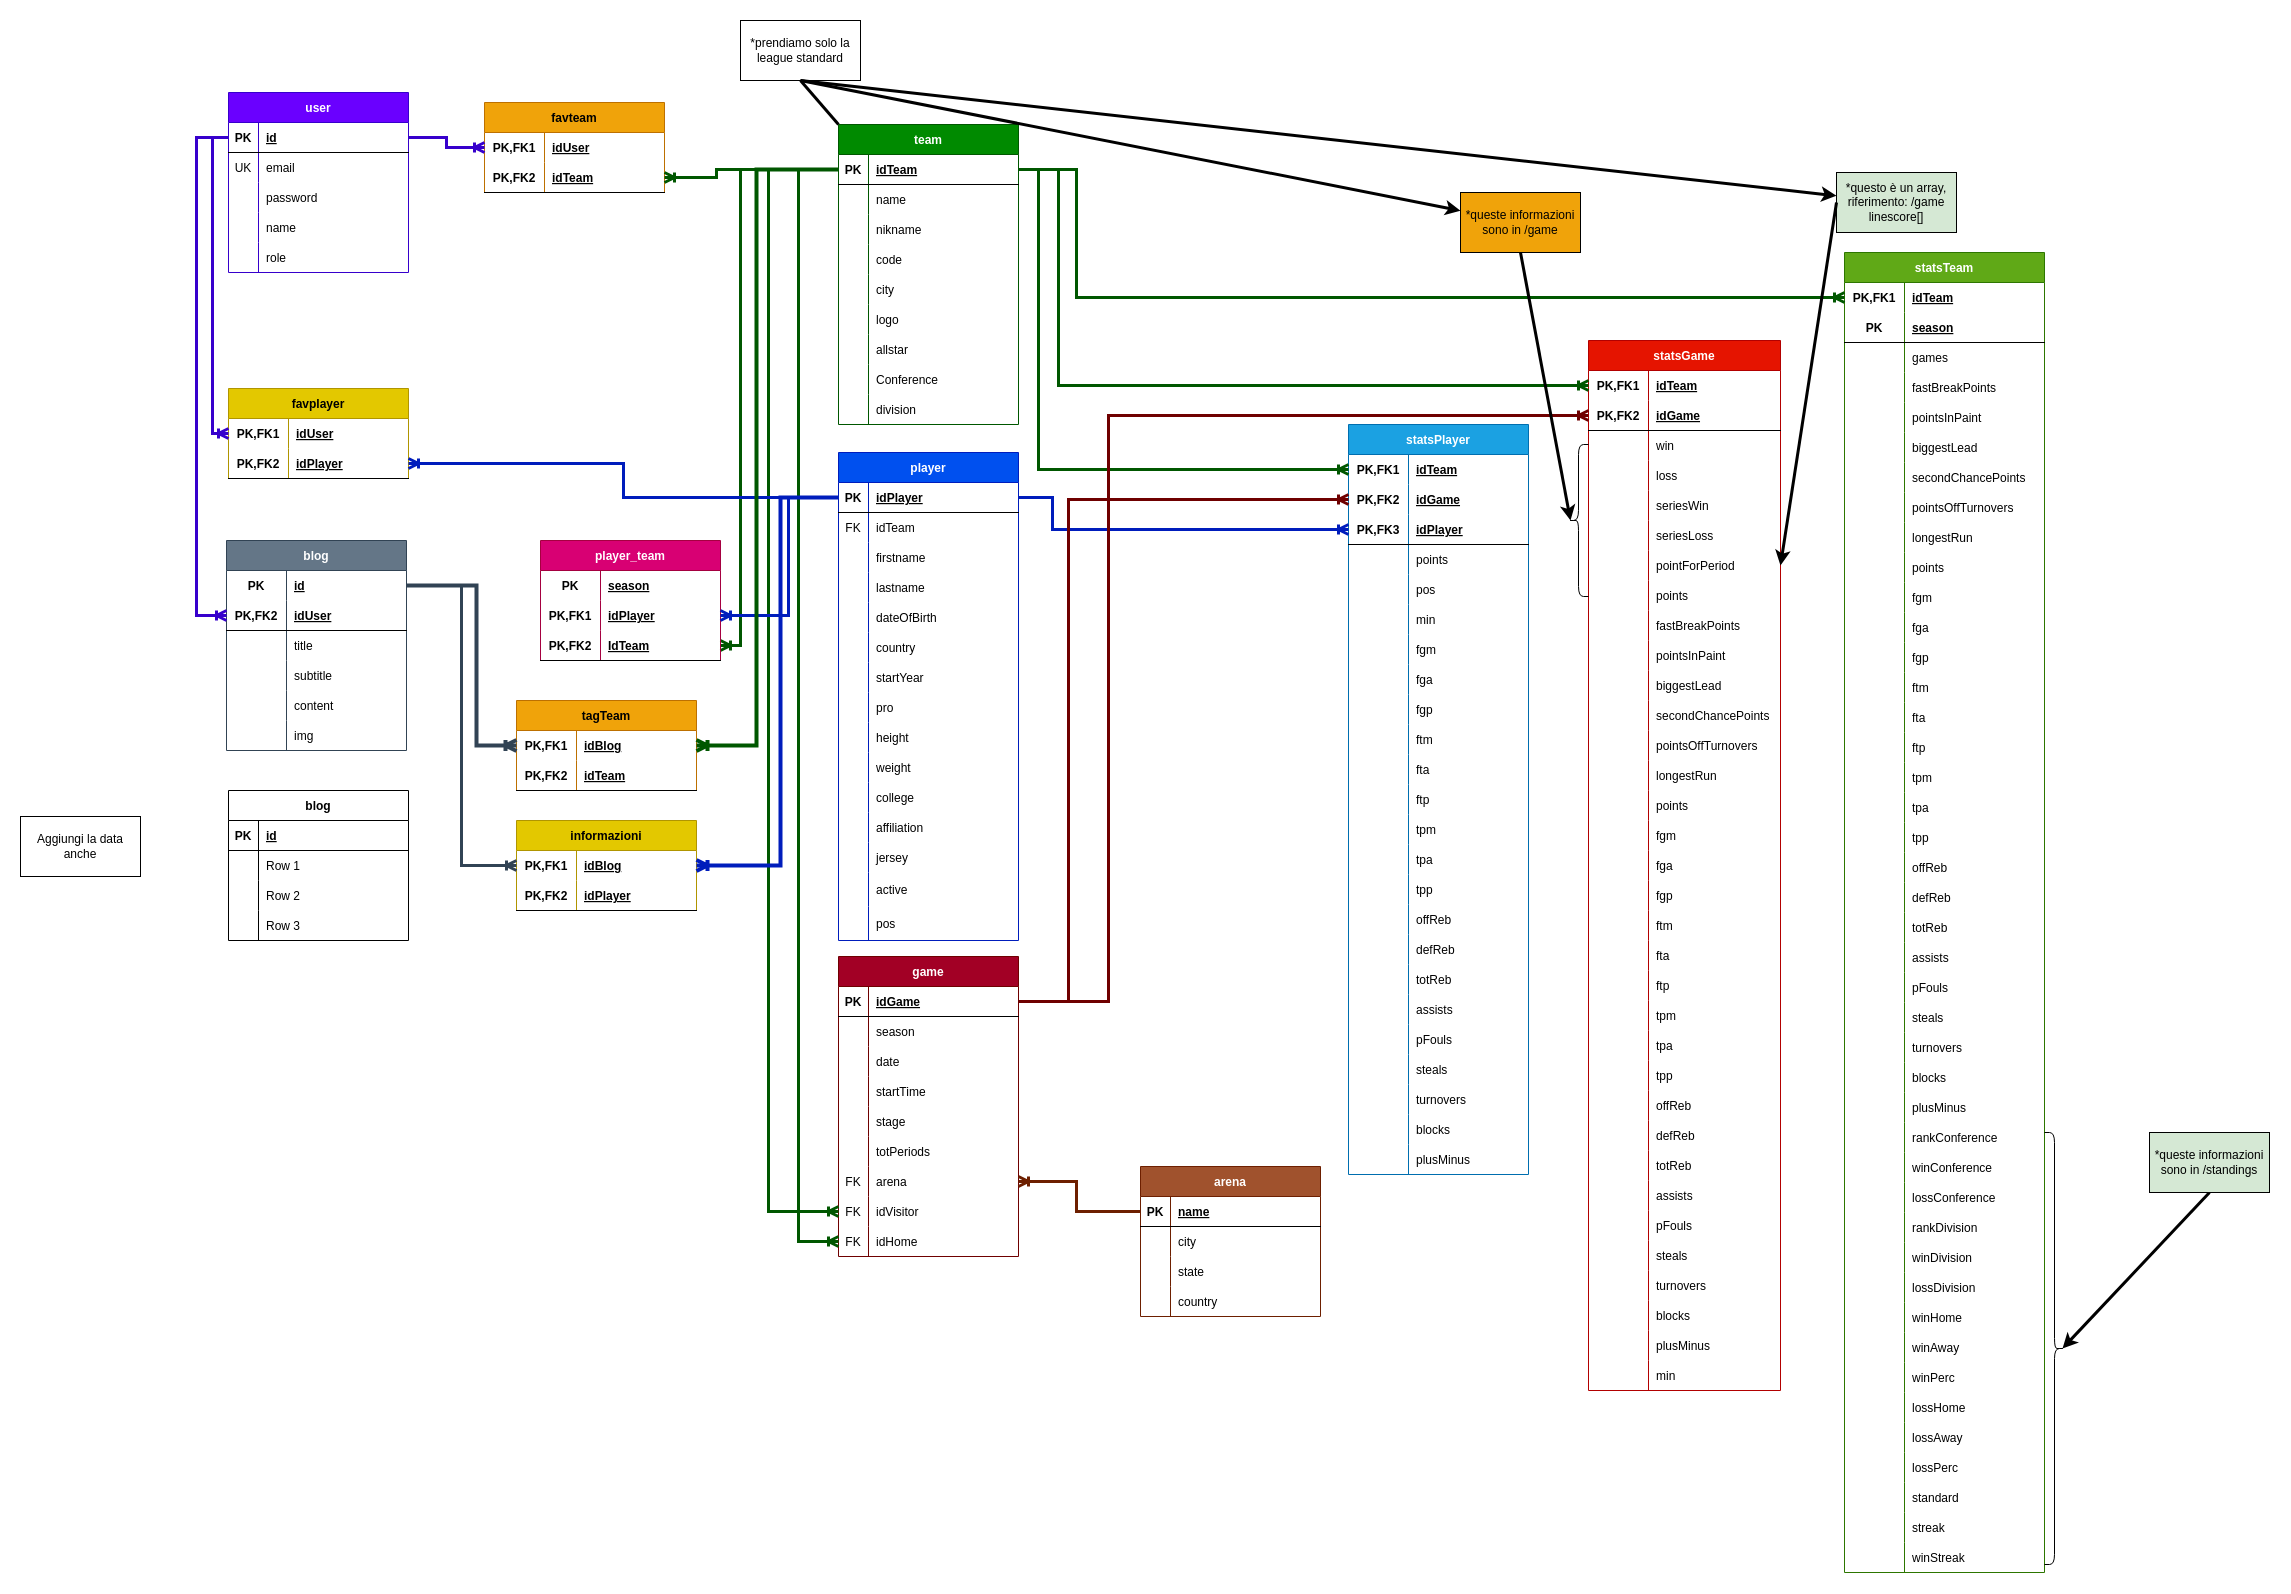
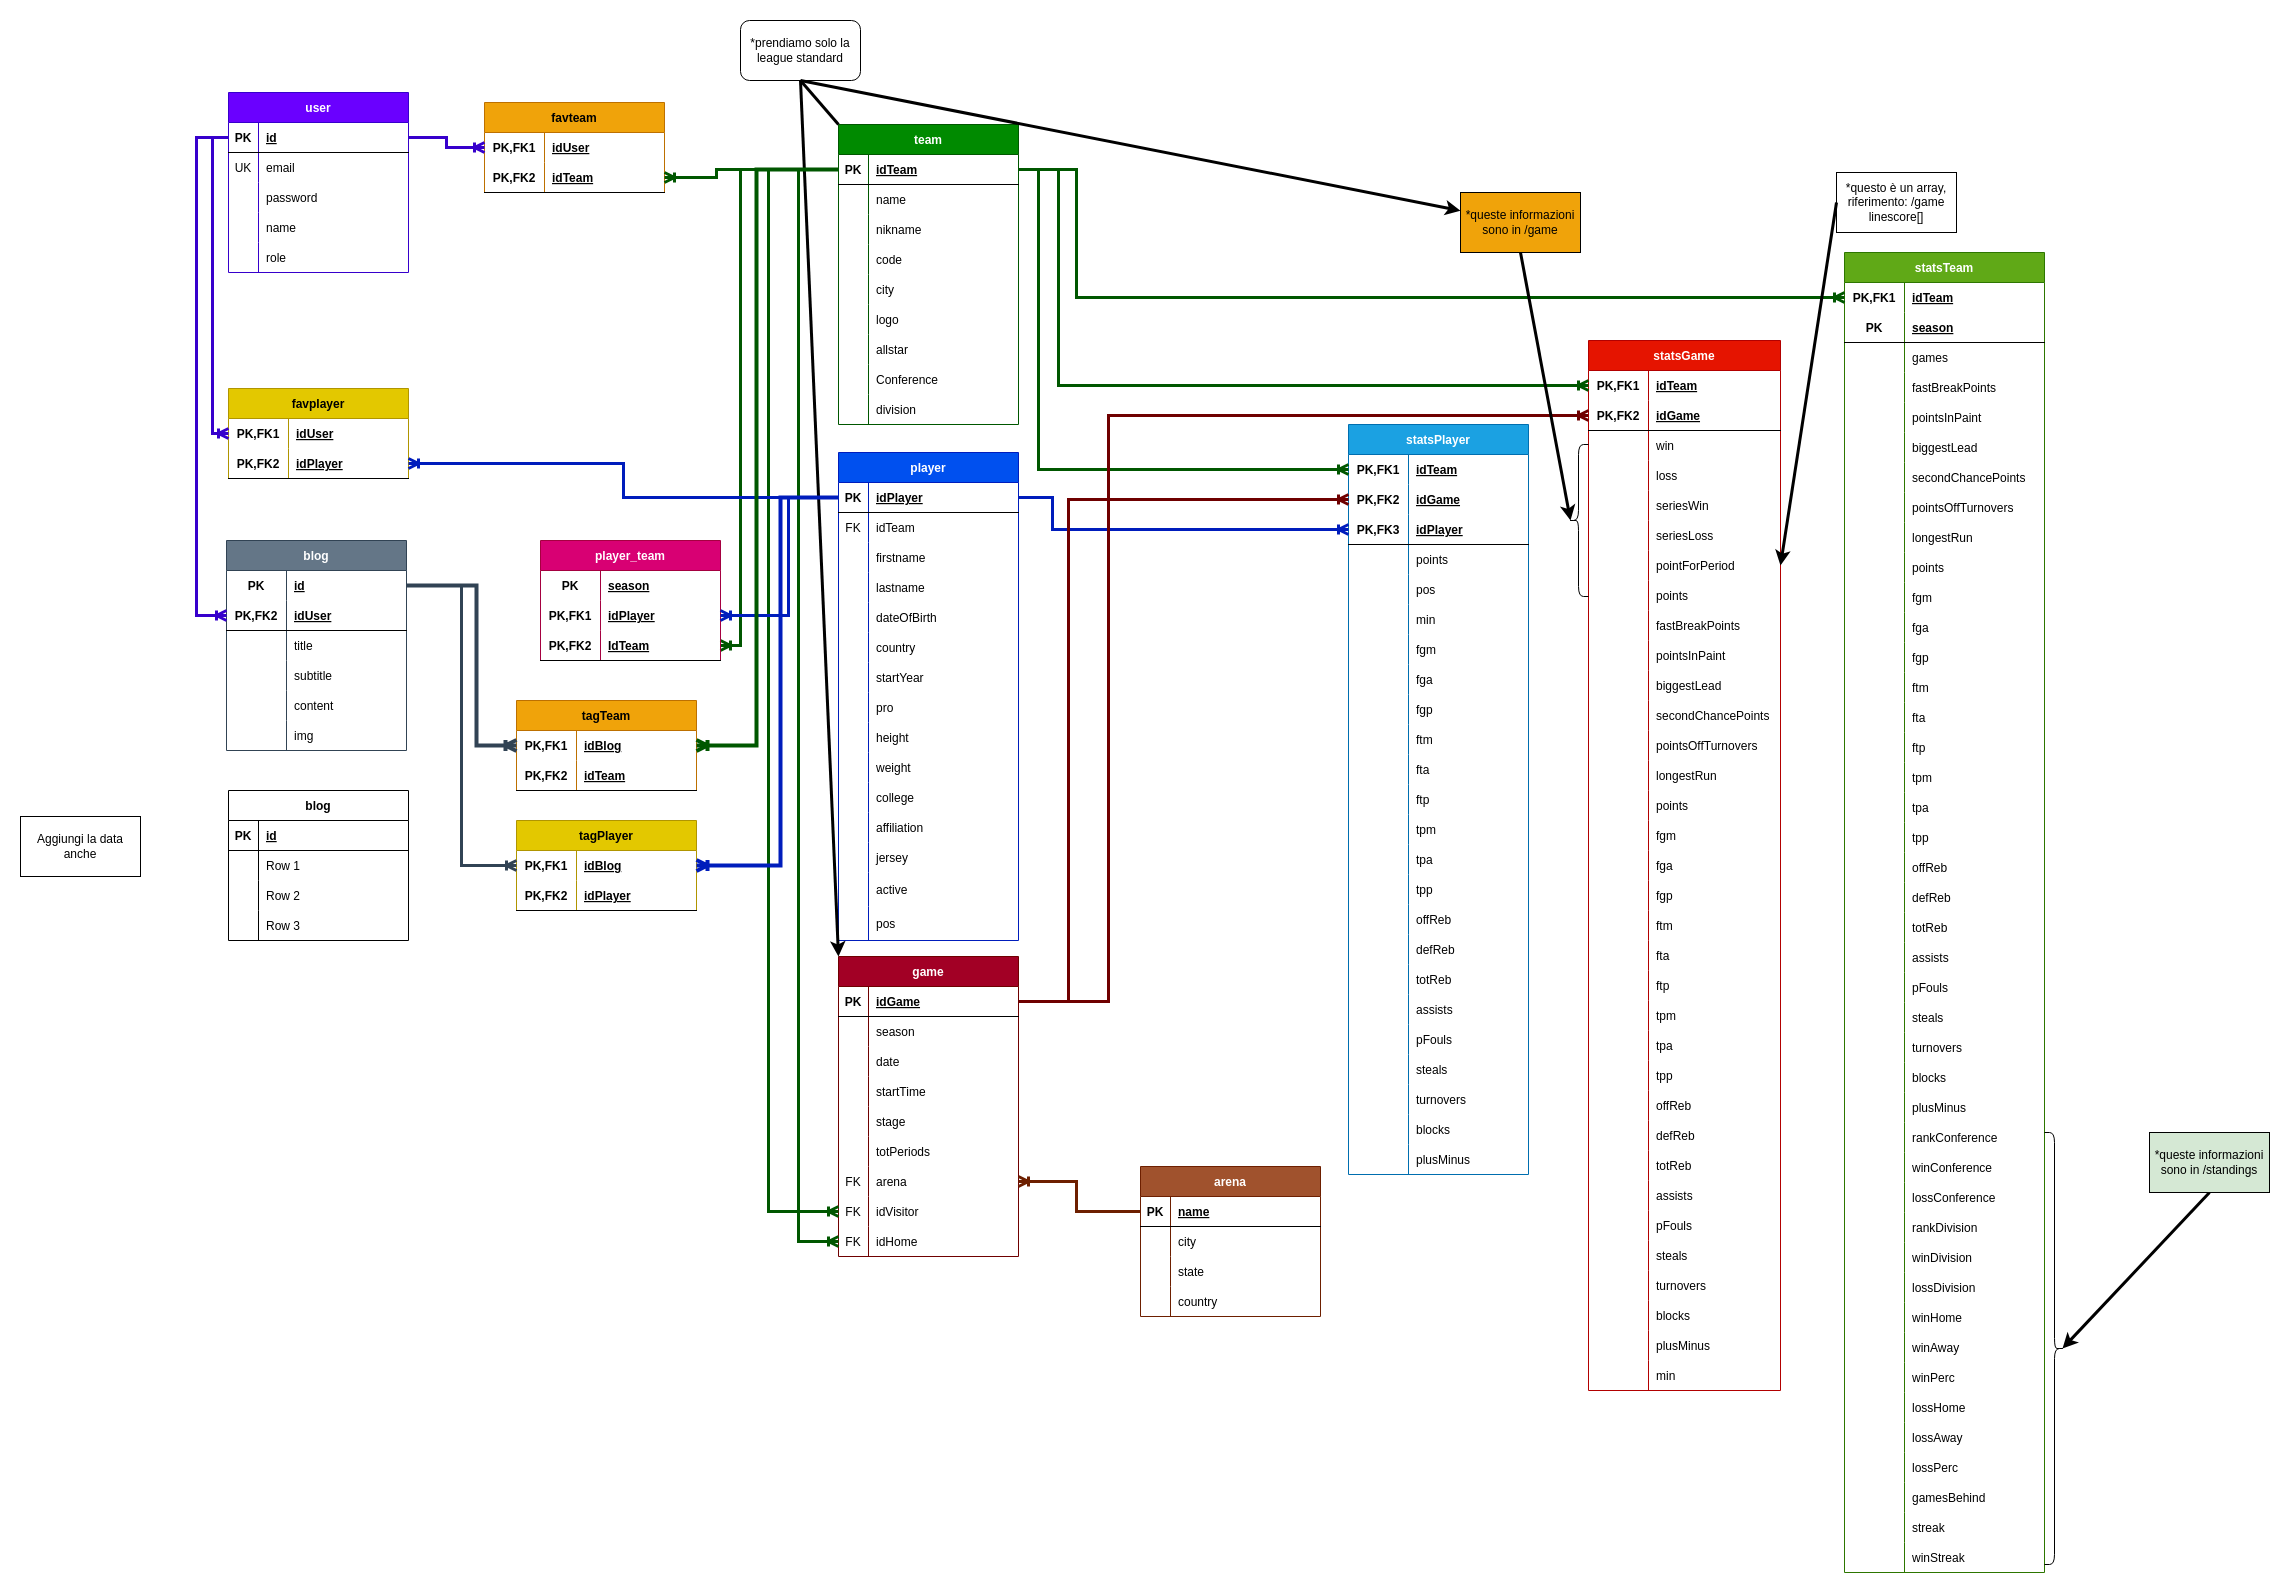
node "*prendiamo solo la league standard": shape rectangle -> rounded rectangle
edge "*prendiamo solo la league standard" -> "*questo è un array, riferimento: /game linescore[]": now "*prendiamo solo la league standard" -> "game"
node "*questo è un array, riferimento: /game linescore[]": fillcolor #d5e8d4 -> #ffffff
node "informazioni": label "informazioni" -> "tagPlayer"
node "standard": label "standard" -> "gamesBehind"
